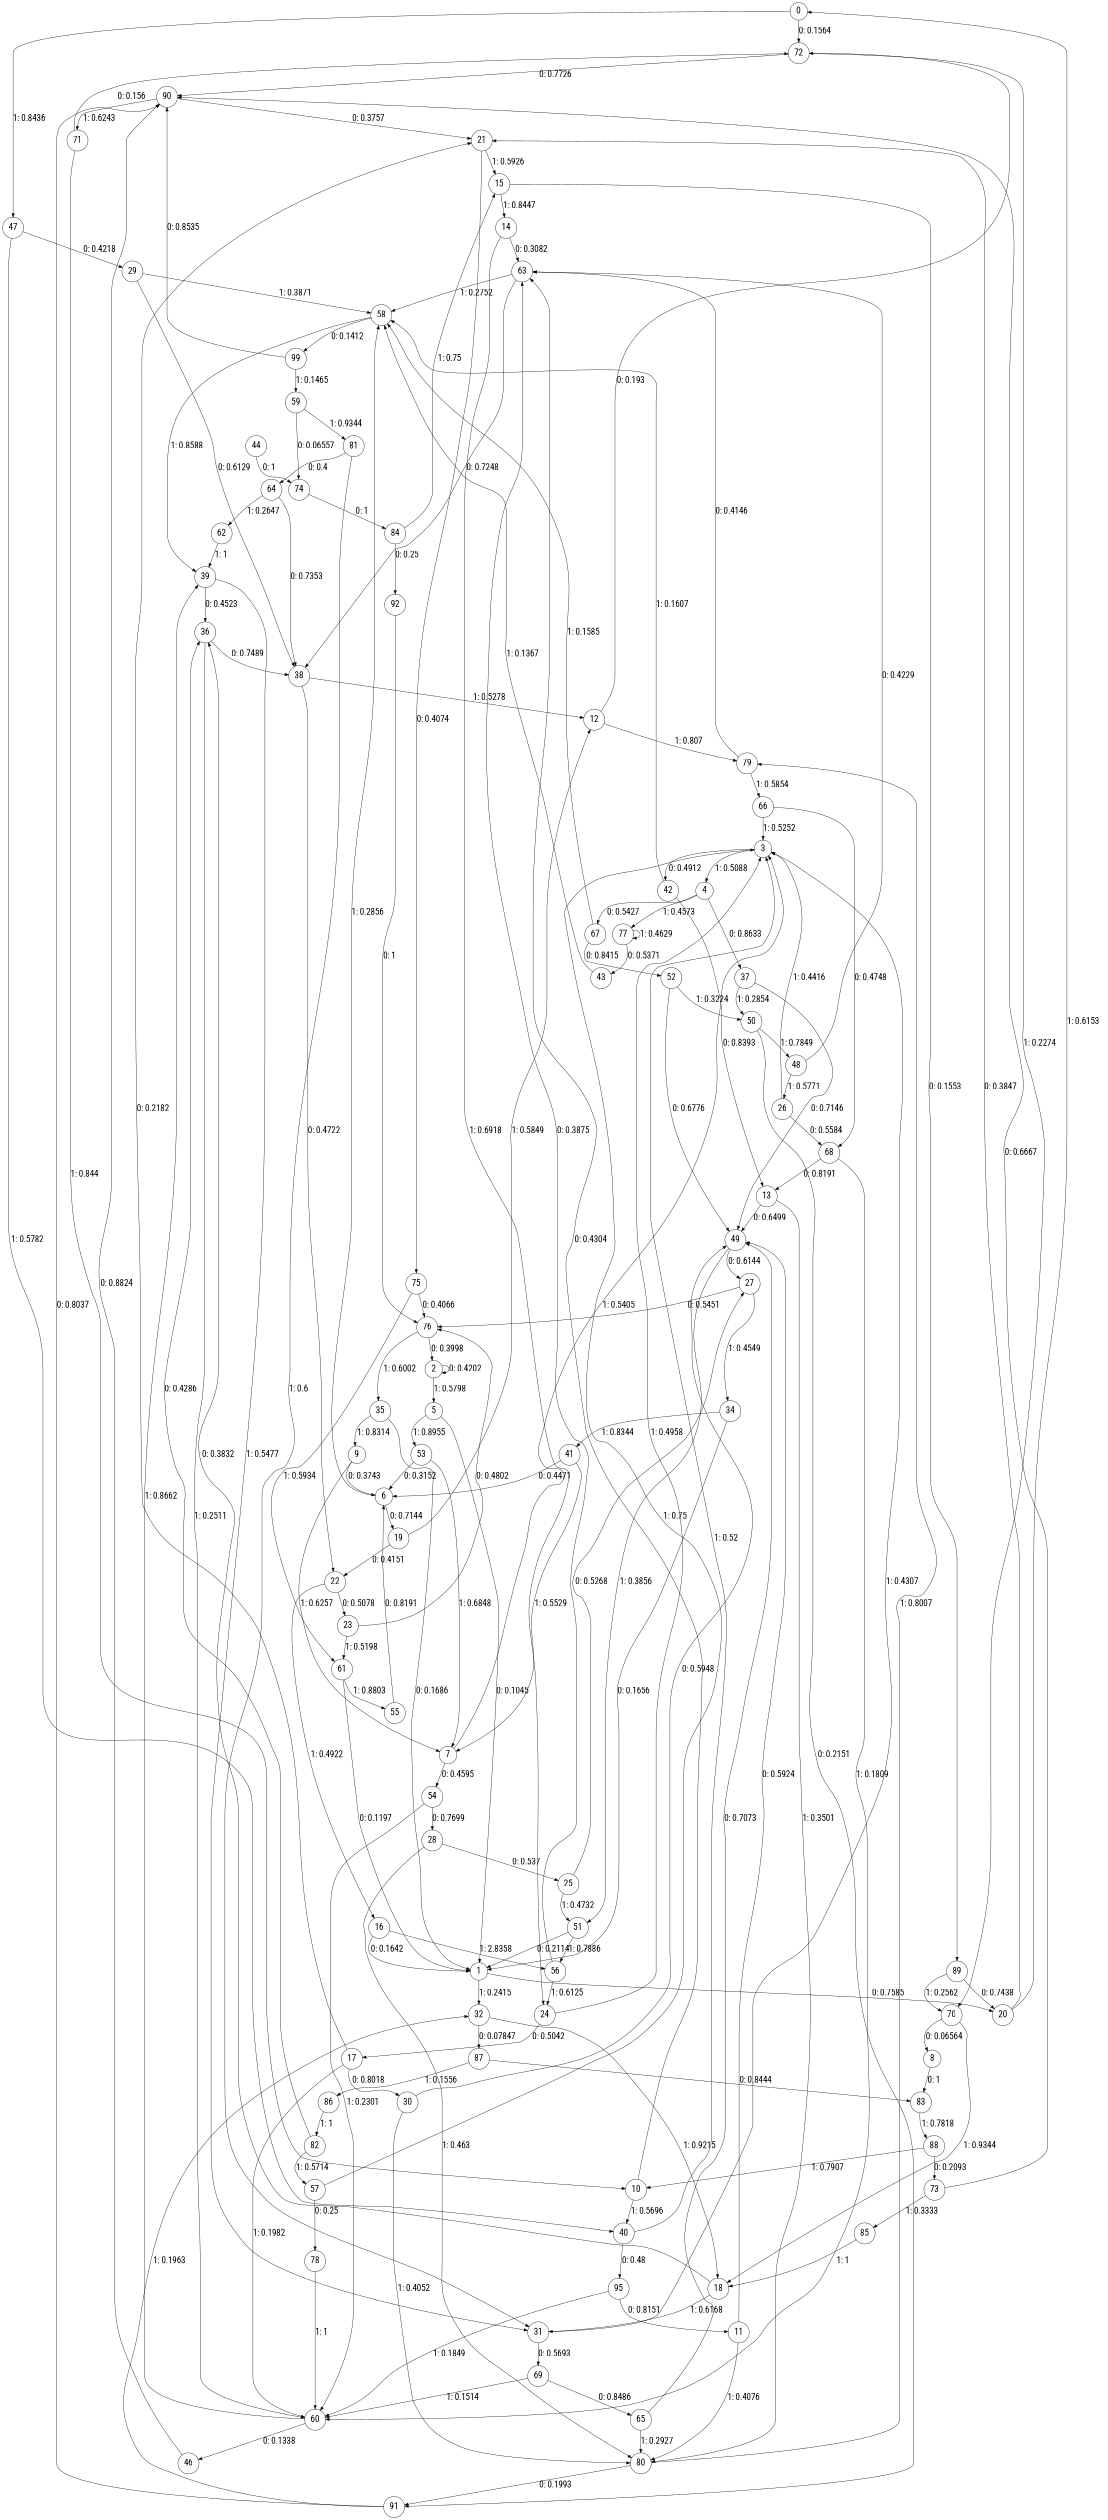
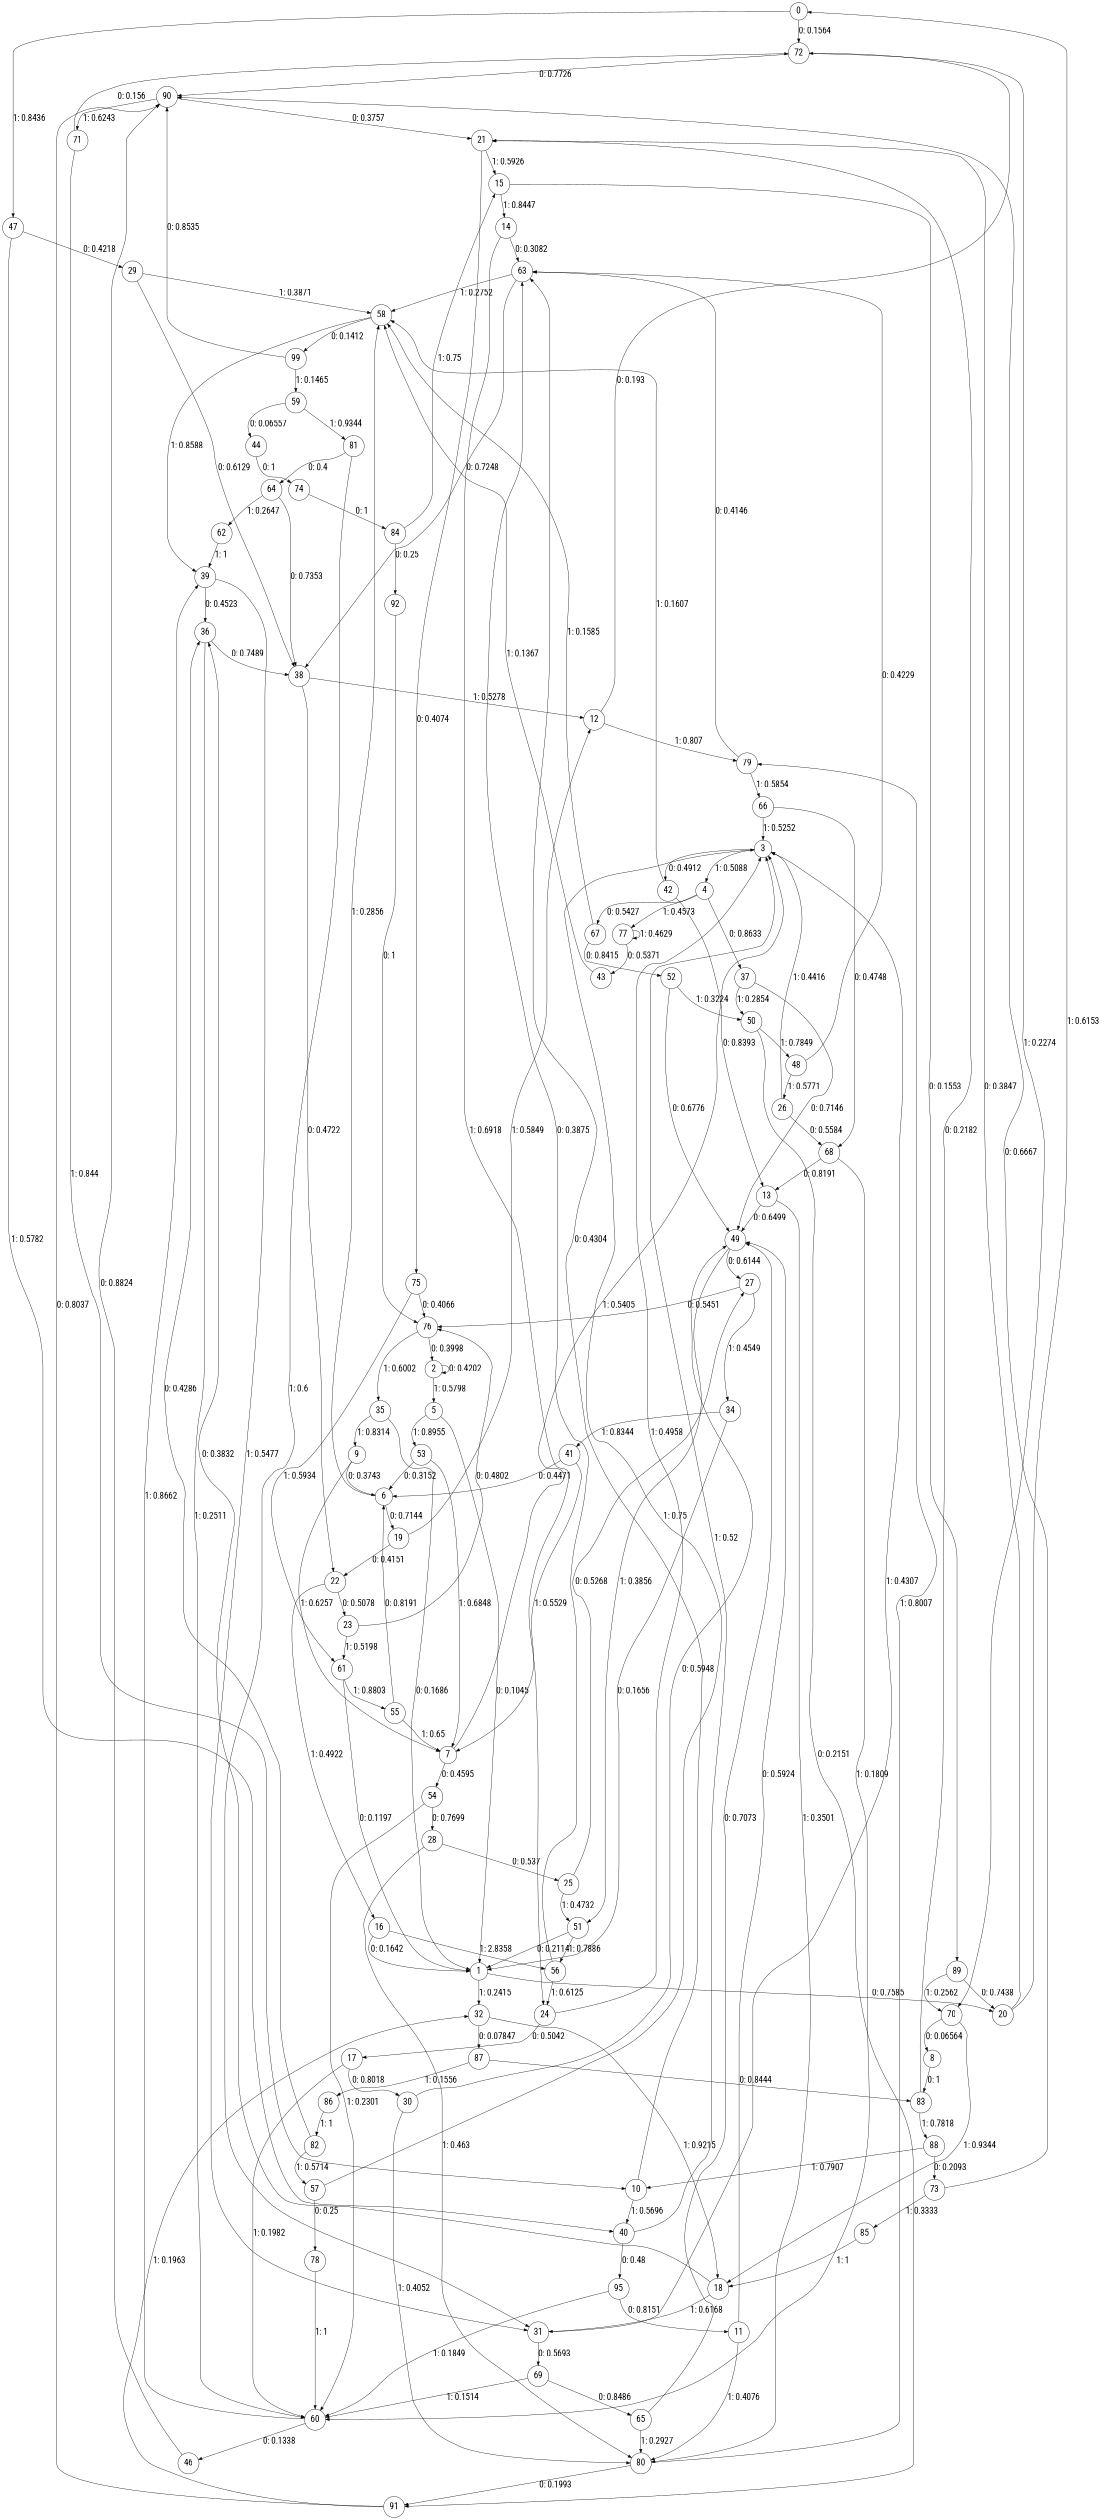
edge "59" -> "74": now "59" -> "44"
edge "17" -> "21": now "83" -> "21"
edge "55" -> "7": added, label "1: 0.65"
